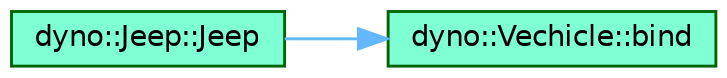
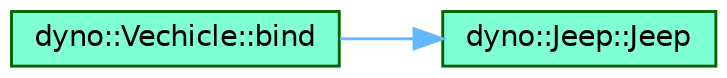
edge "dyno::Jeep::Jeep" -> "dyno::Vechicle::bind": reversed
